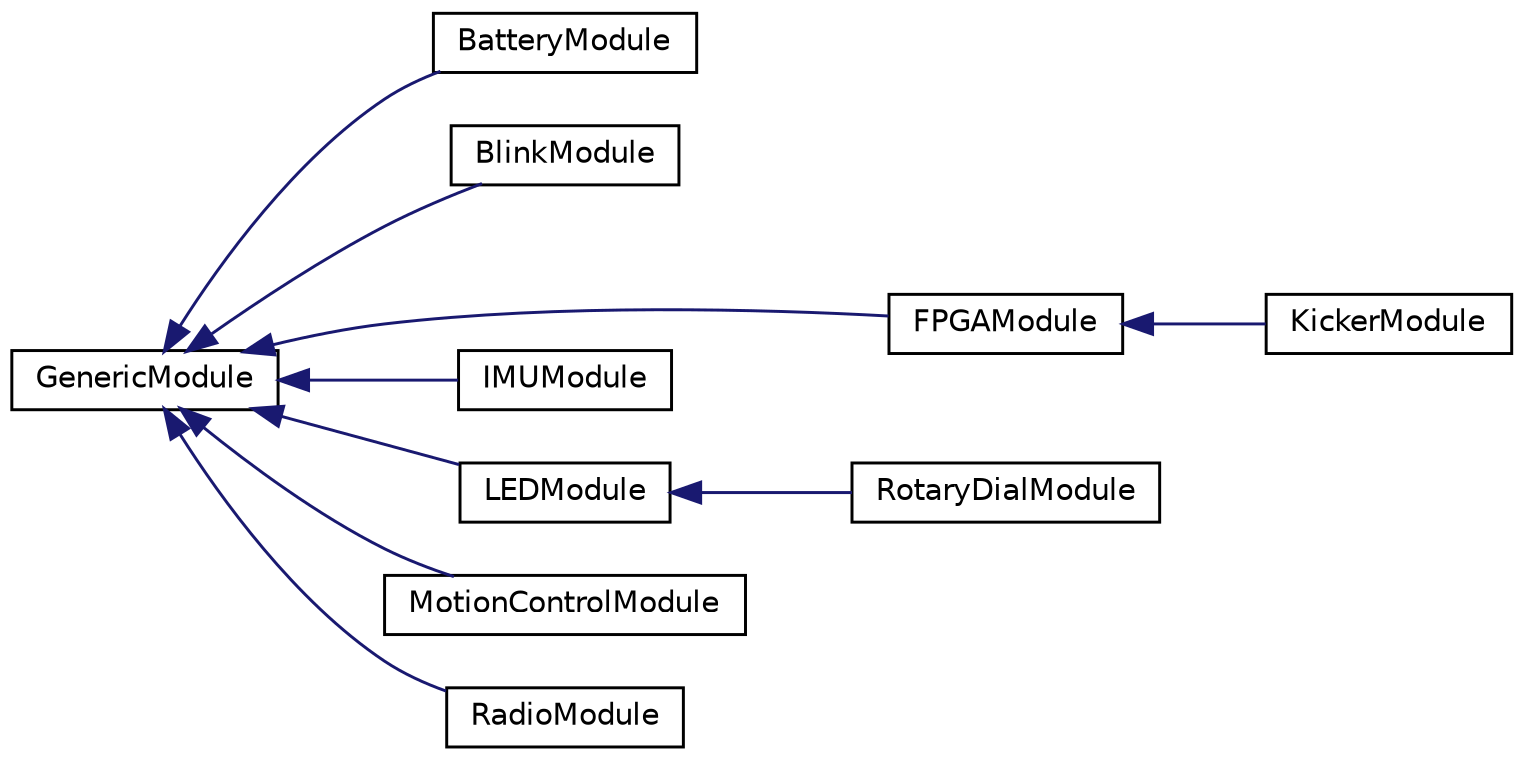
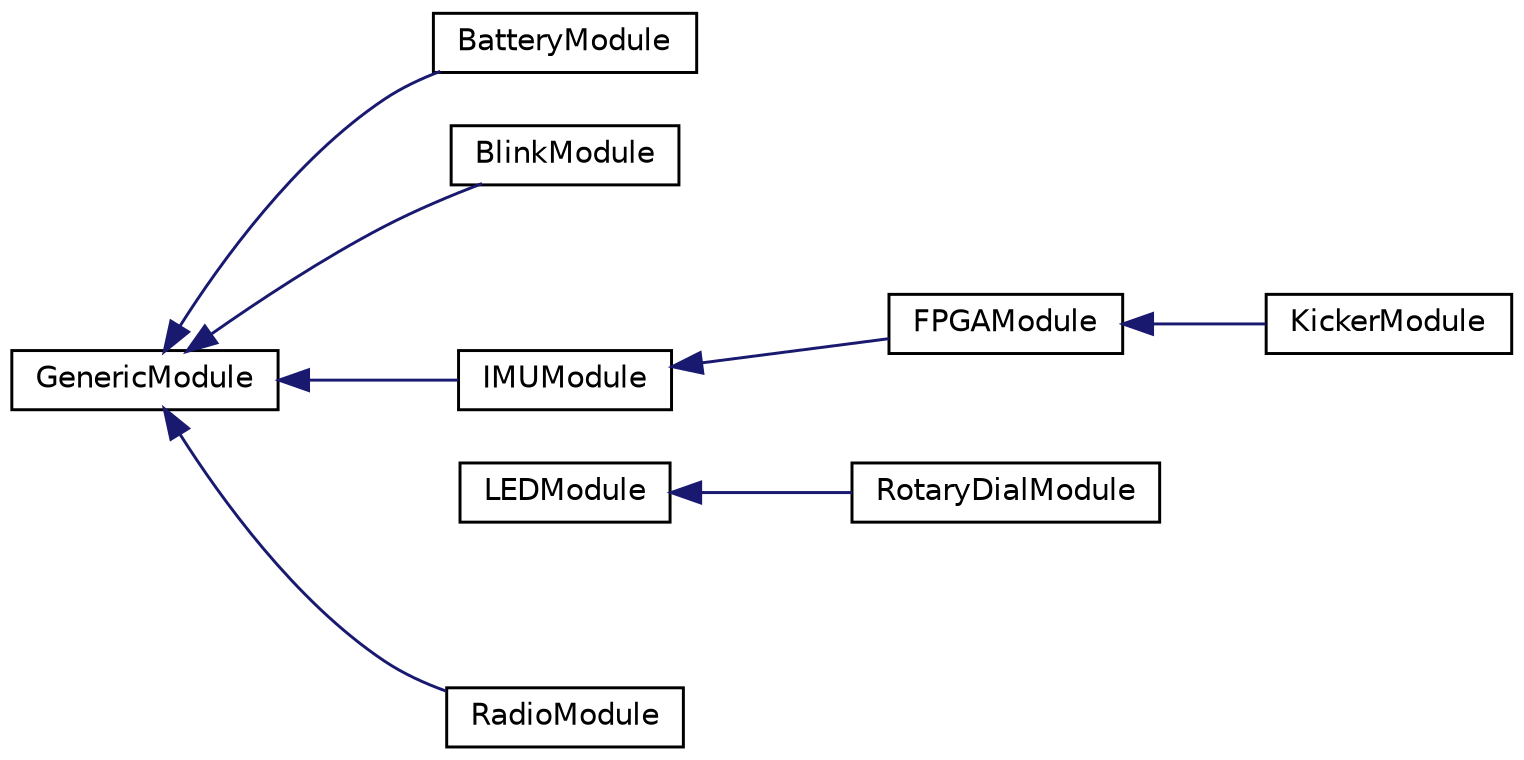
edge "FPGAModule" -> "GenericModule": now "FPGAModule" -> "IMUModule"
edge "LEDModule" -> "GenericModule": removed
node "MotionControlModule": removed
